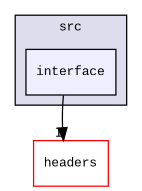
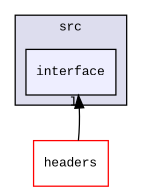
edge "interface" -> "headers": reversed
